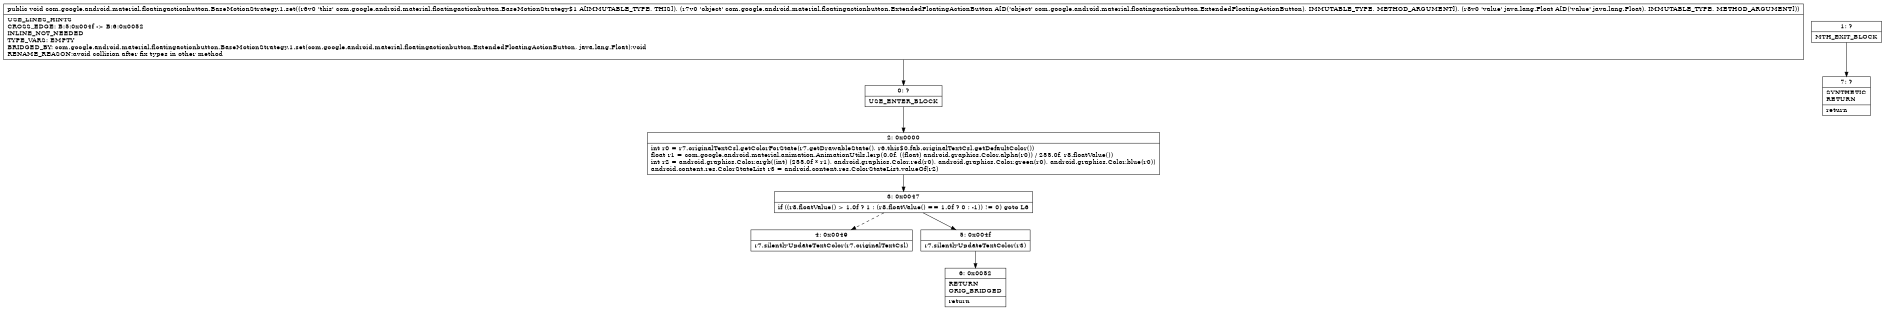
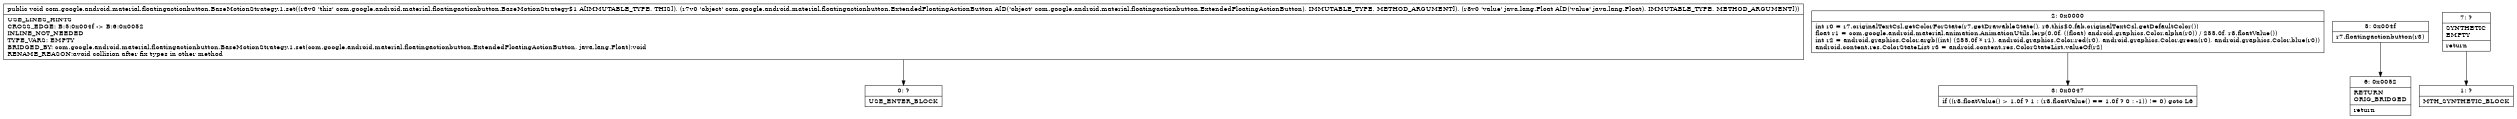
node "1: ?": text "MTH_EXIT_BLOCK" -> "MTH_SYNTHETIC_BLOCK"
edge "1: ?" -> "7: ?": reversed
node "7: ?": text "RETURN" -> "EMPTY"
edge "0: ?" -> "2: 0x0000": removed
edge "3: 0x0047" -> "5: 0x004f": removed
node "4: 0x0049": removed
node "5: 0x004f": text "r7.silentlyUpdateTextColor(r3)" -> "r7.floatingactionbutton(r3)"
